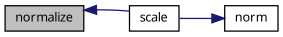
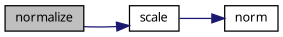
edge "scale" -> "normalize": reversed
